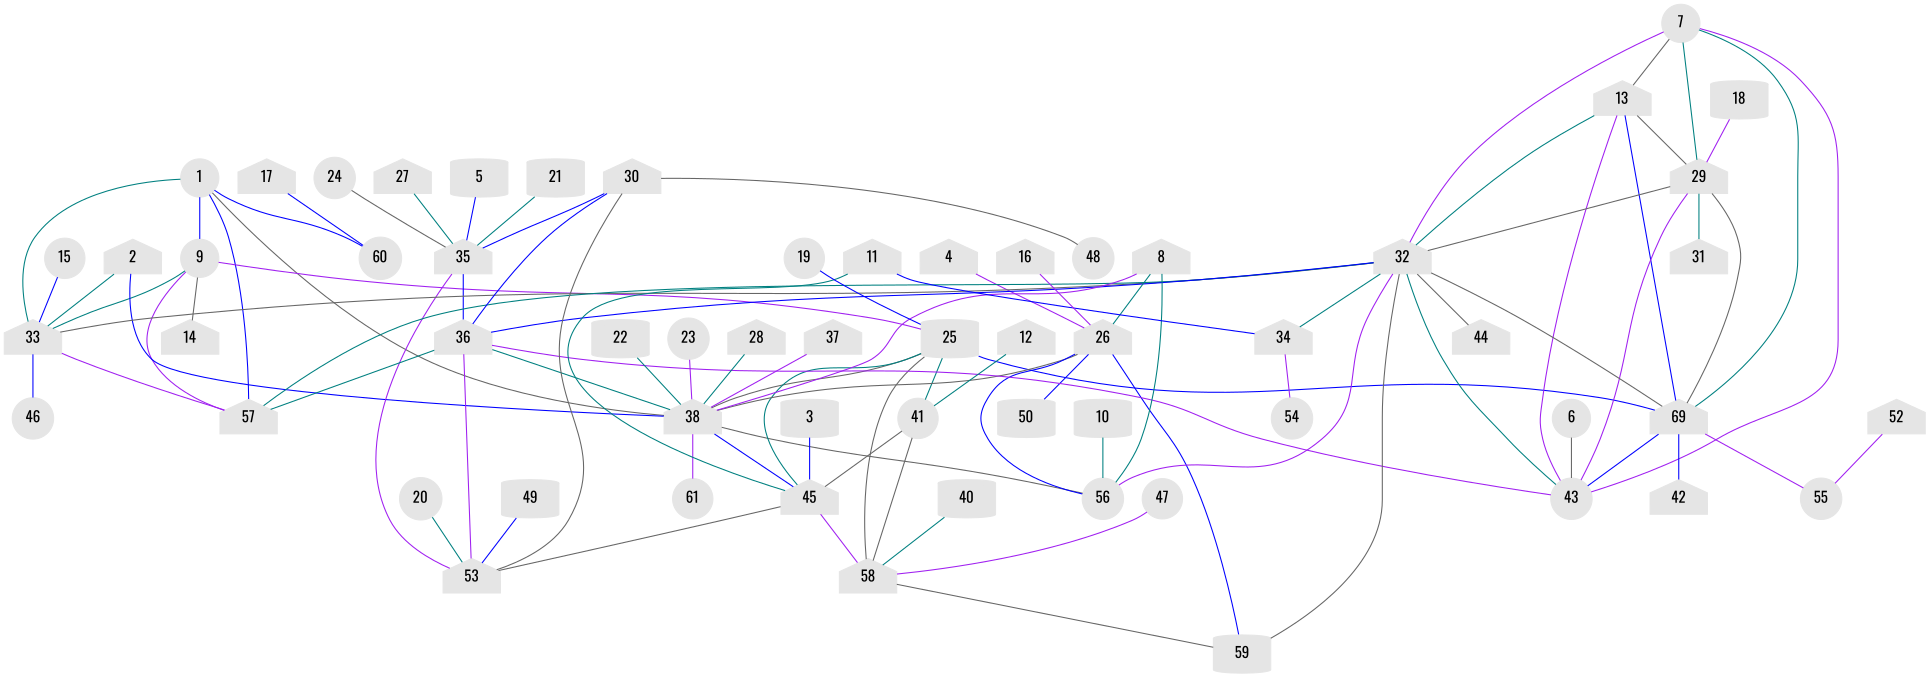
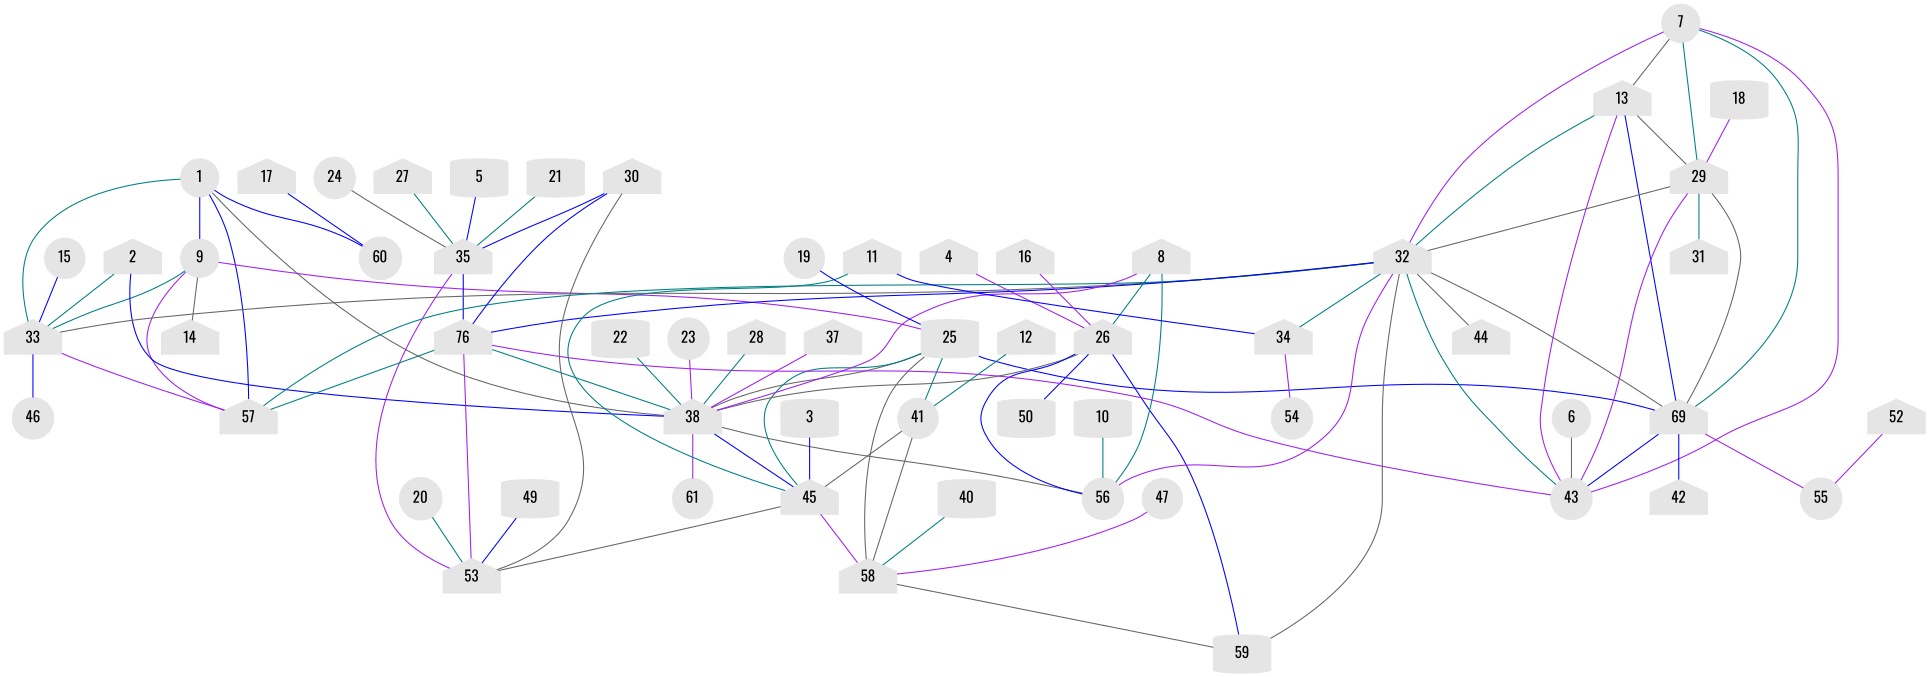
node "48": removed
node "36": label "36" -> "76"
